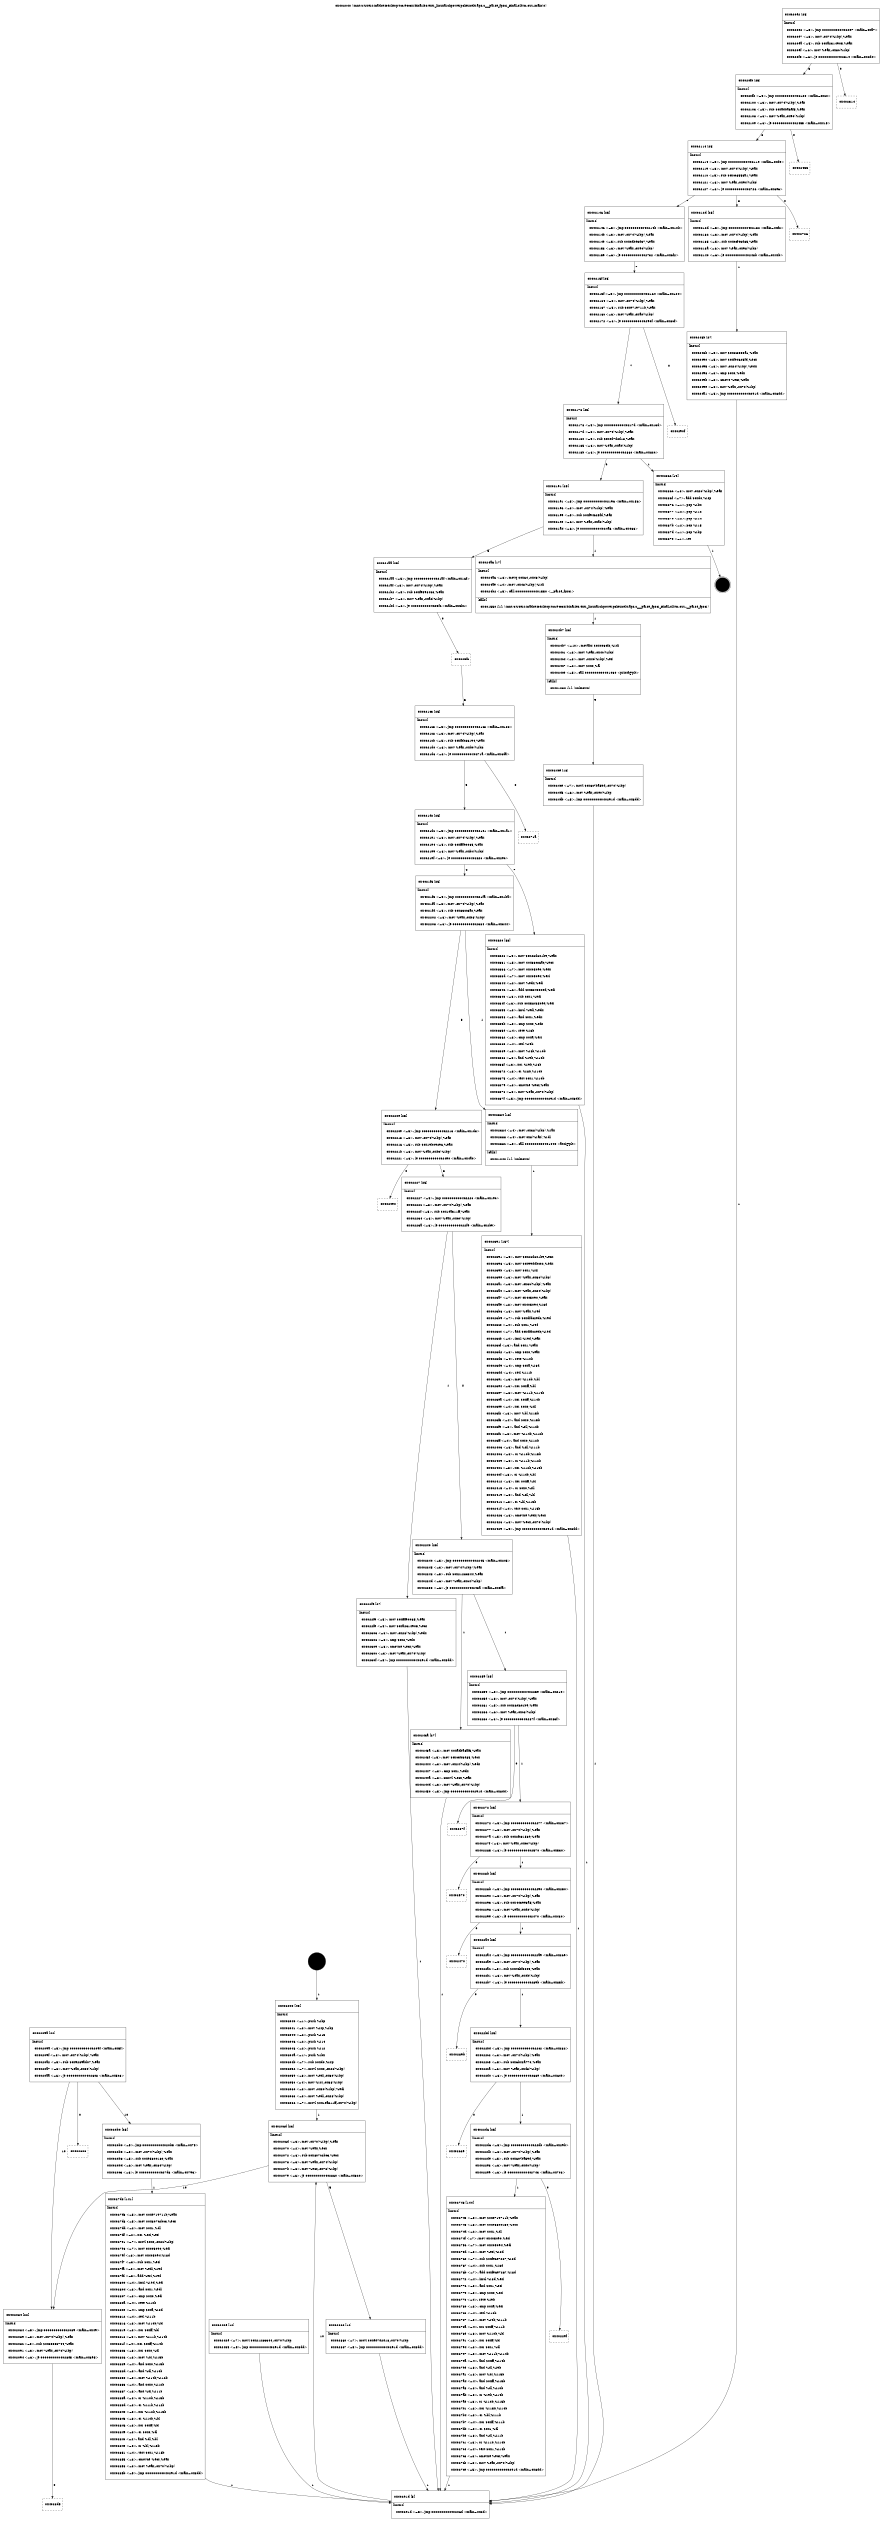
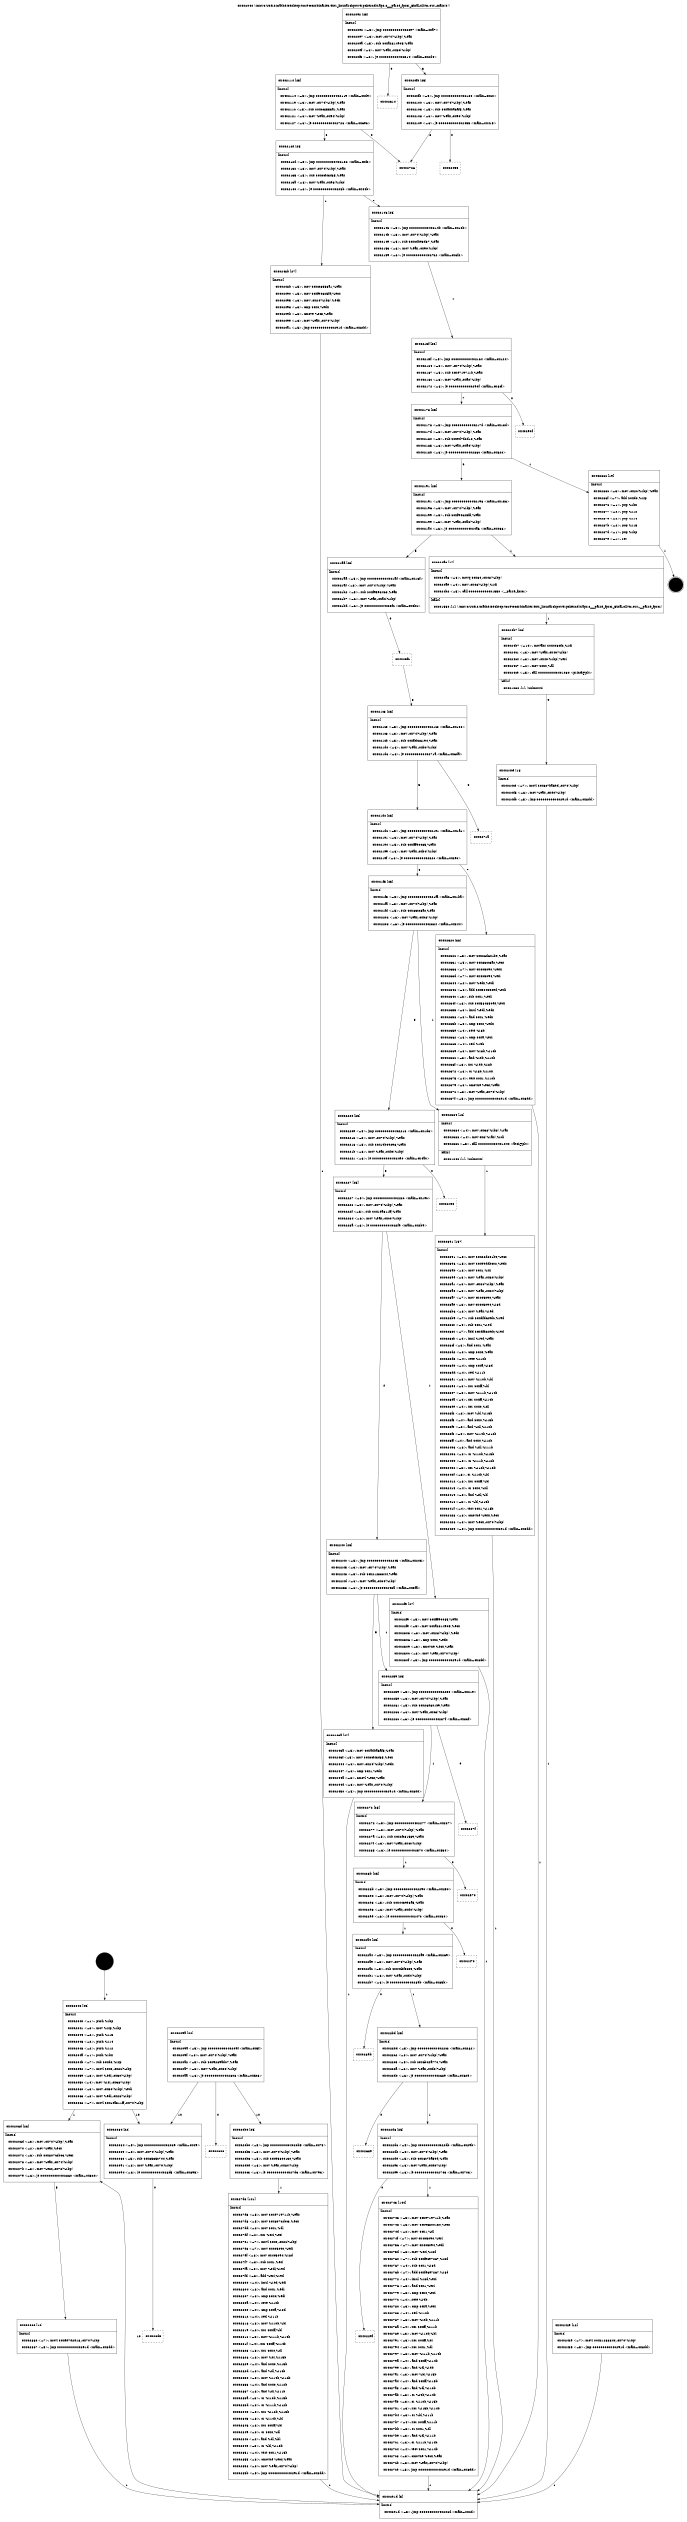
edge "0x4020fb [25]" -> "0x402114 [25]": now "0x4020fb [25]" -> "0x402726"
edge "0x402114 [25]" -> "0x402146 [25]": now "0x40212d [25]" -> "0x402146 [25]"
edge "0x402240 [25]" -> "0x40243a [27]": label " 1" -> " 5"
edge "0x40206d [23]" -> "0x402084 [22]": now "0x402040 [45]" -> "0x402084 [22]"
